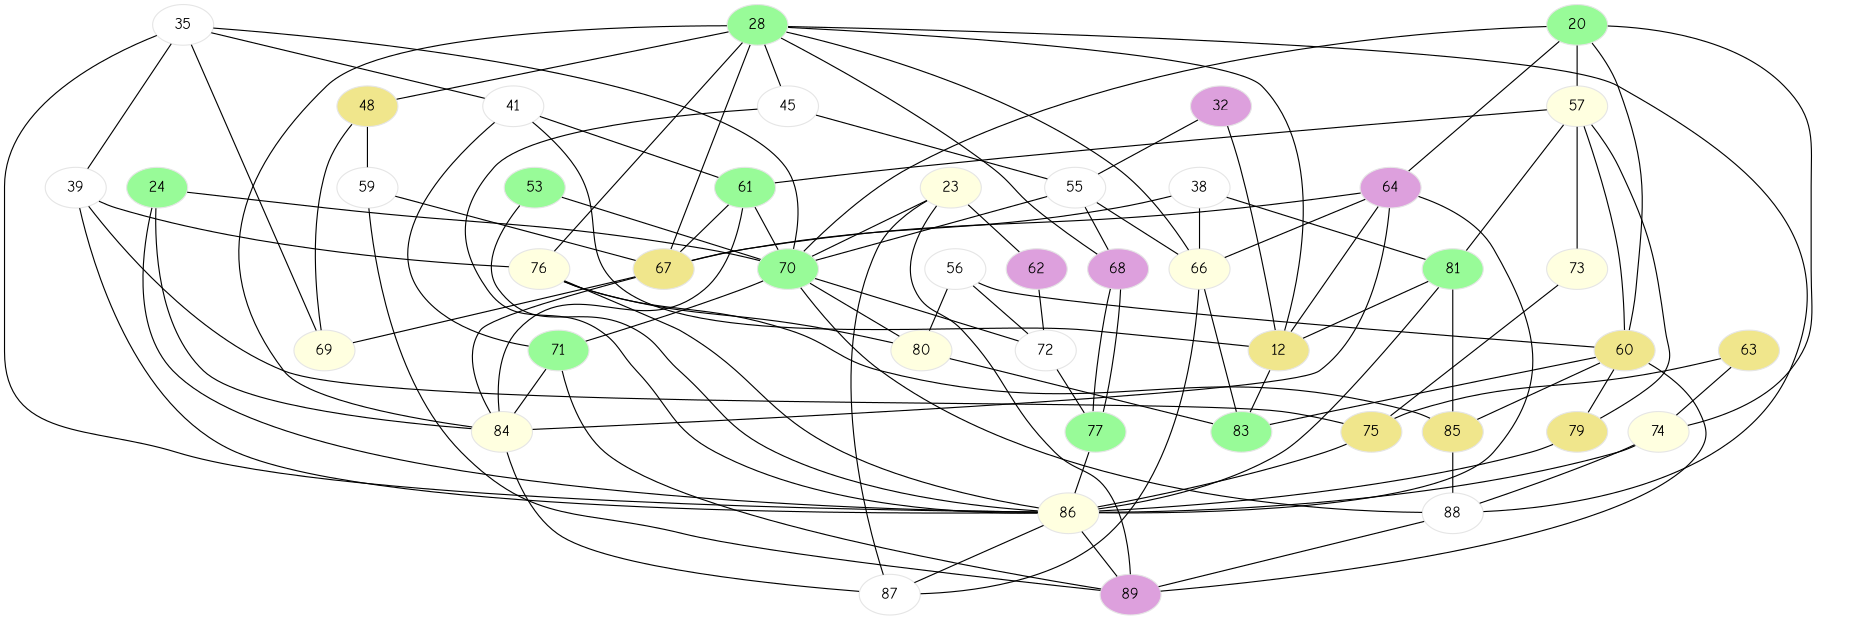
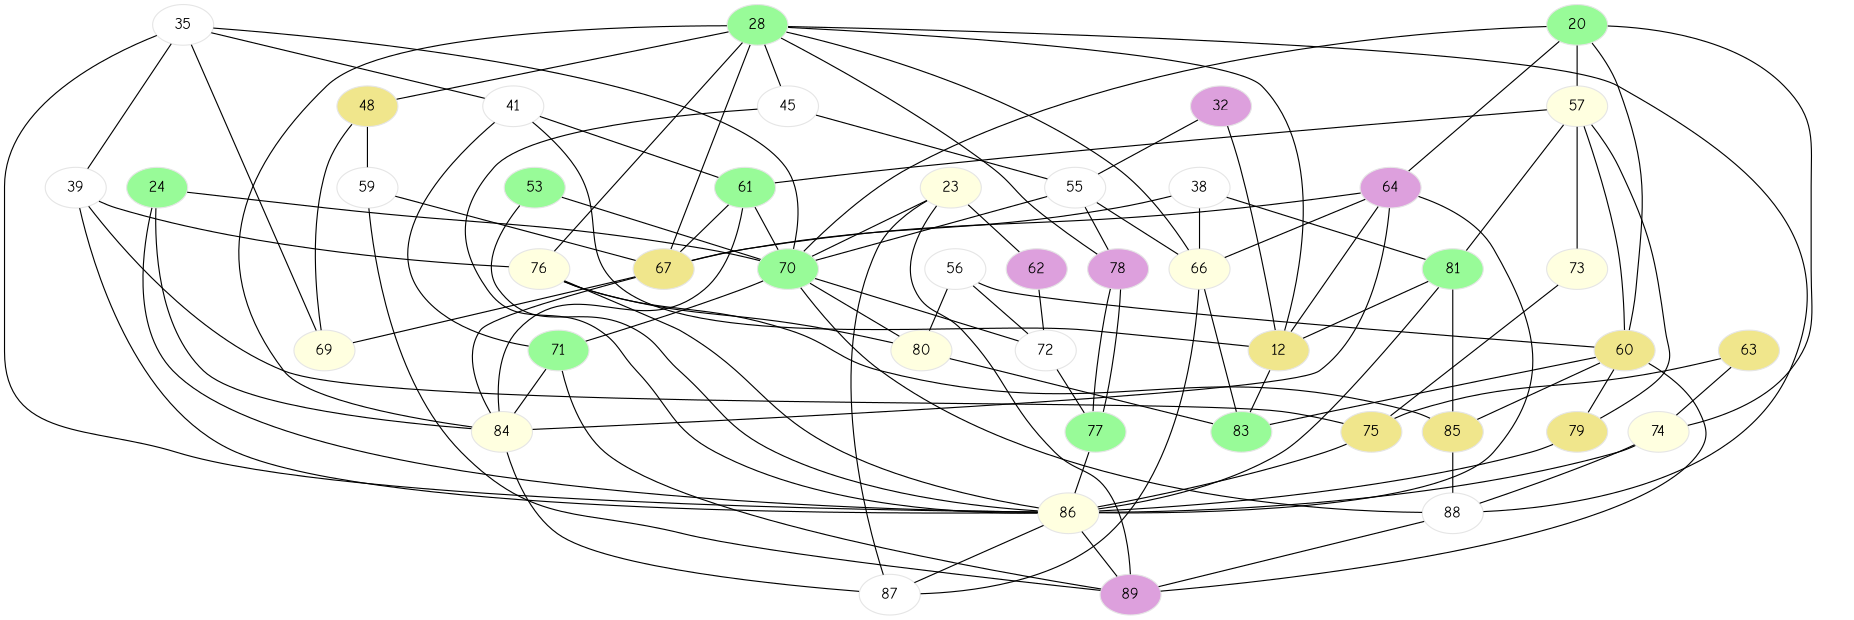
node "68": label "68" -> "78"
